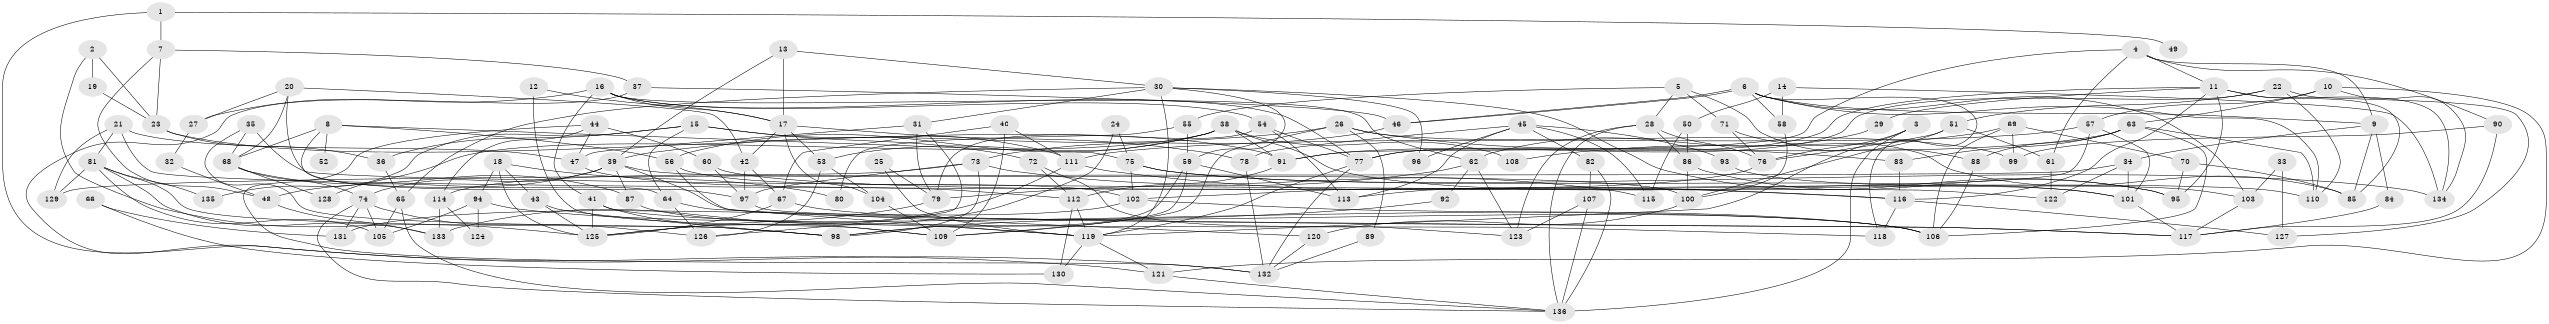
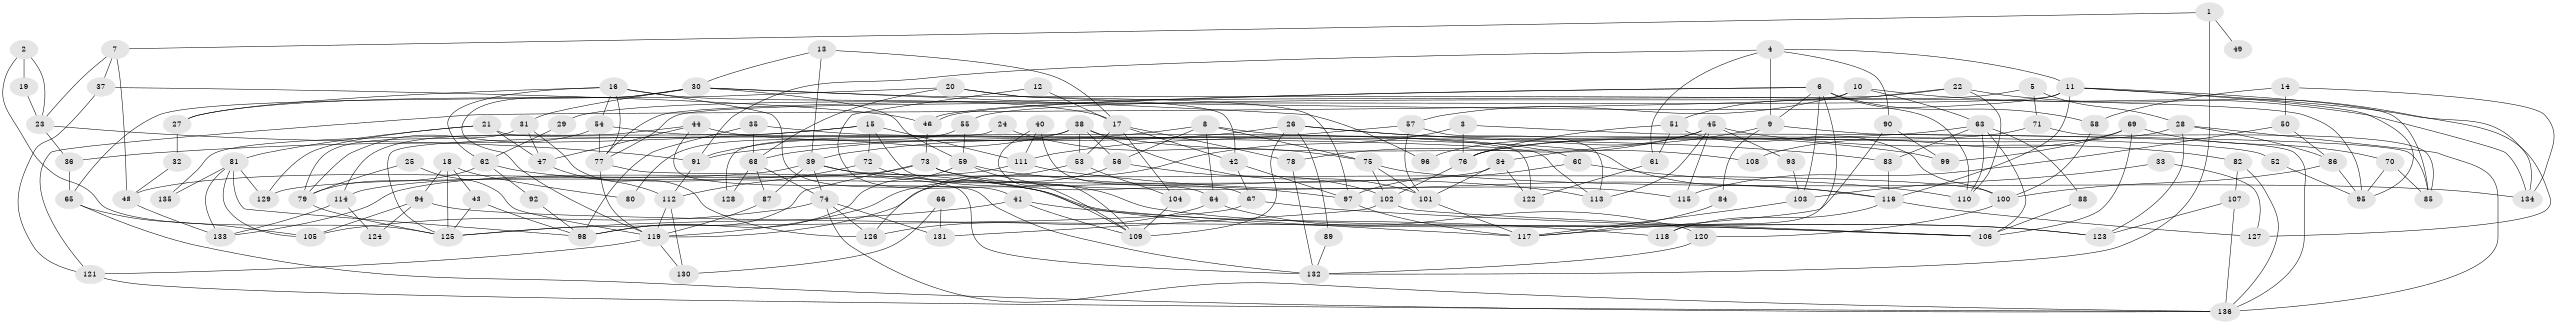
edge "5" -- "88": removed
edge "52" -- "95": added
